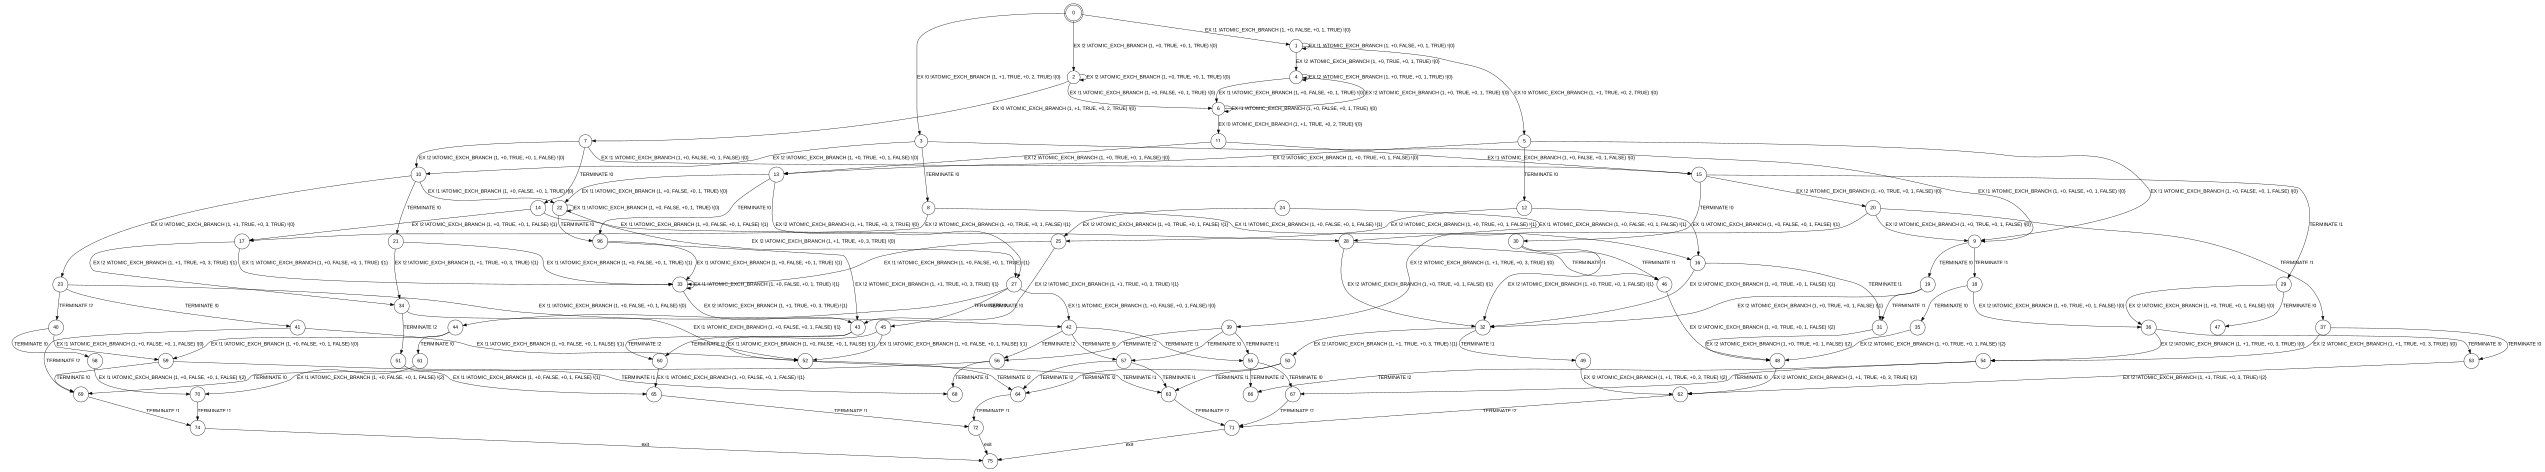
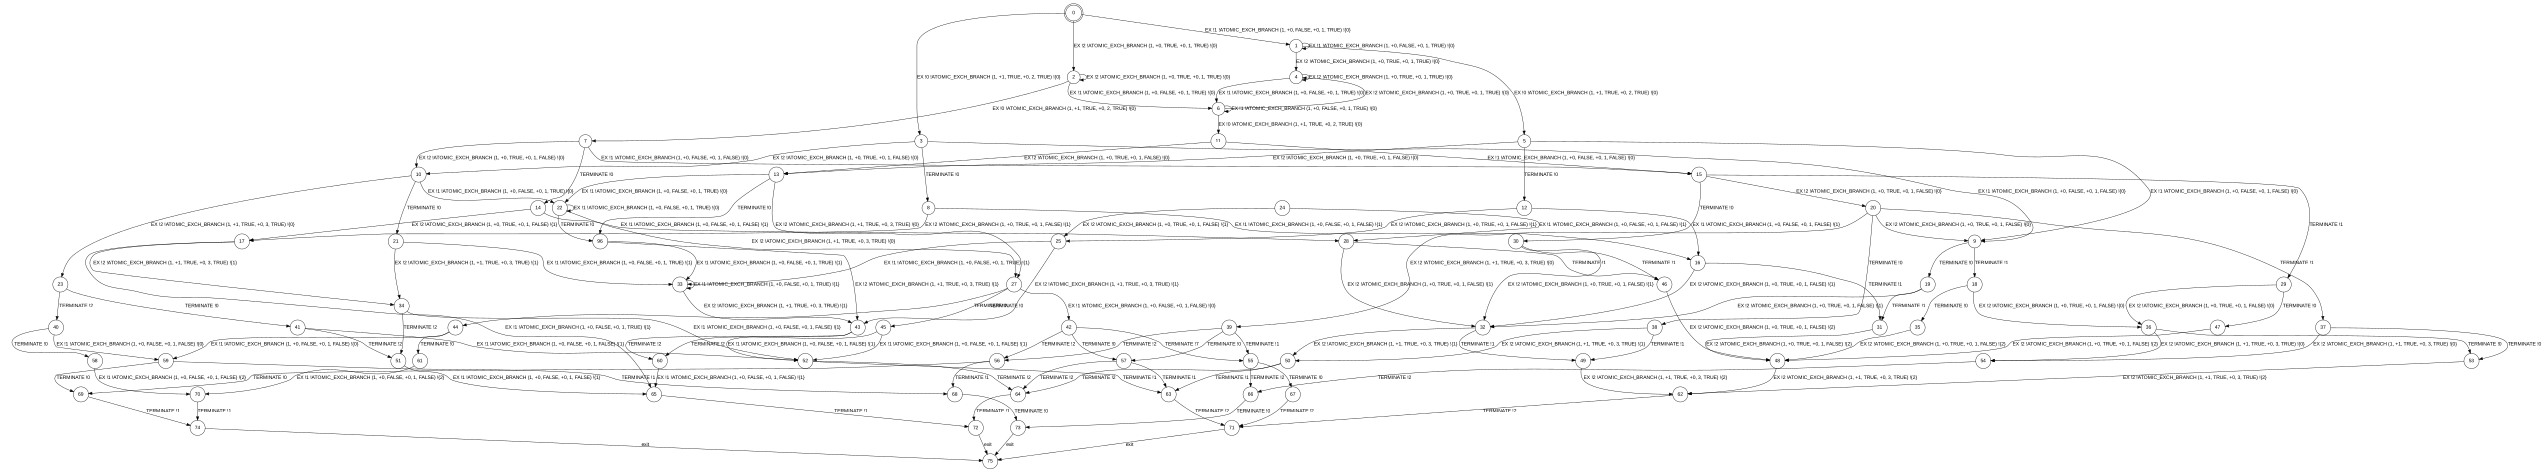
edge "17" -> "33": now "17" -> "65"
edge "23" -> "42": removed, label "EX !1 !ATOMIC_EXCH_BRANCH (1, +0, FALSE, +0, 1, FALSE) !{0}"
node "38": added
edge "41" -> "69": now "41" -> "51"
edge "42" -> "55": label "TERMINATE !1" -> "TERMINATE !7"
edge "47" -> "48": added, label "EX !2 !ATOMIC_EXCH_BRANCH (1, +0, TRUE, +0, 1, FALSE) !{2}"
edge "54" -> "67": removed, label "TERMINATE !0"
node "73": added
